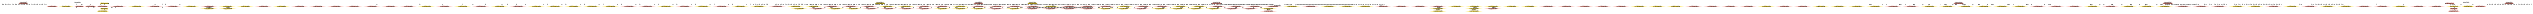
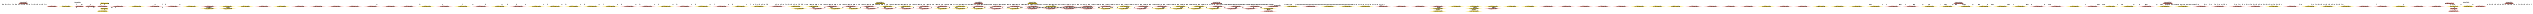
edge "1_fwatchdog#ServerID_8665dd9487-tmsd9" -> "10.1.80.1:51382#ServerID_OuterContainerID": now "1_fwatchdog#ServerID_8665dd9487-tmsd9" -> "10.1.80.1:41302#ServerID_OuterContainerID"
